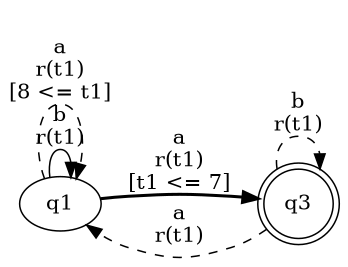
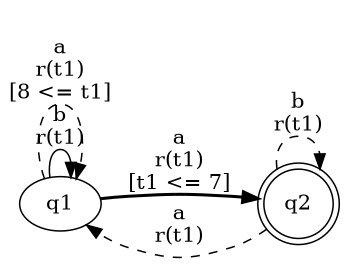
node "q3": label "q3" -> "q2"
